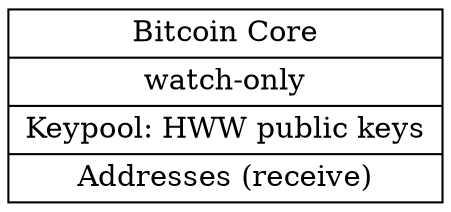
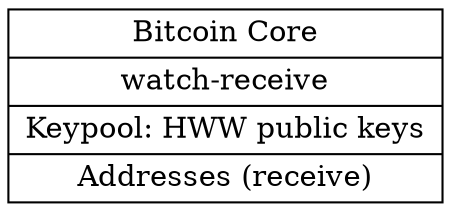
node "Bitcoin Core": text "watch-only" -> "watch-receive"
